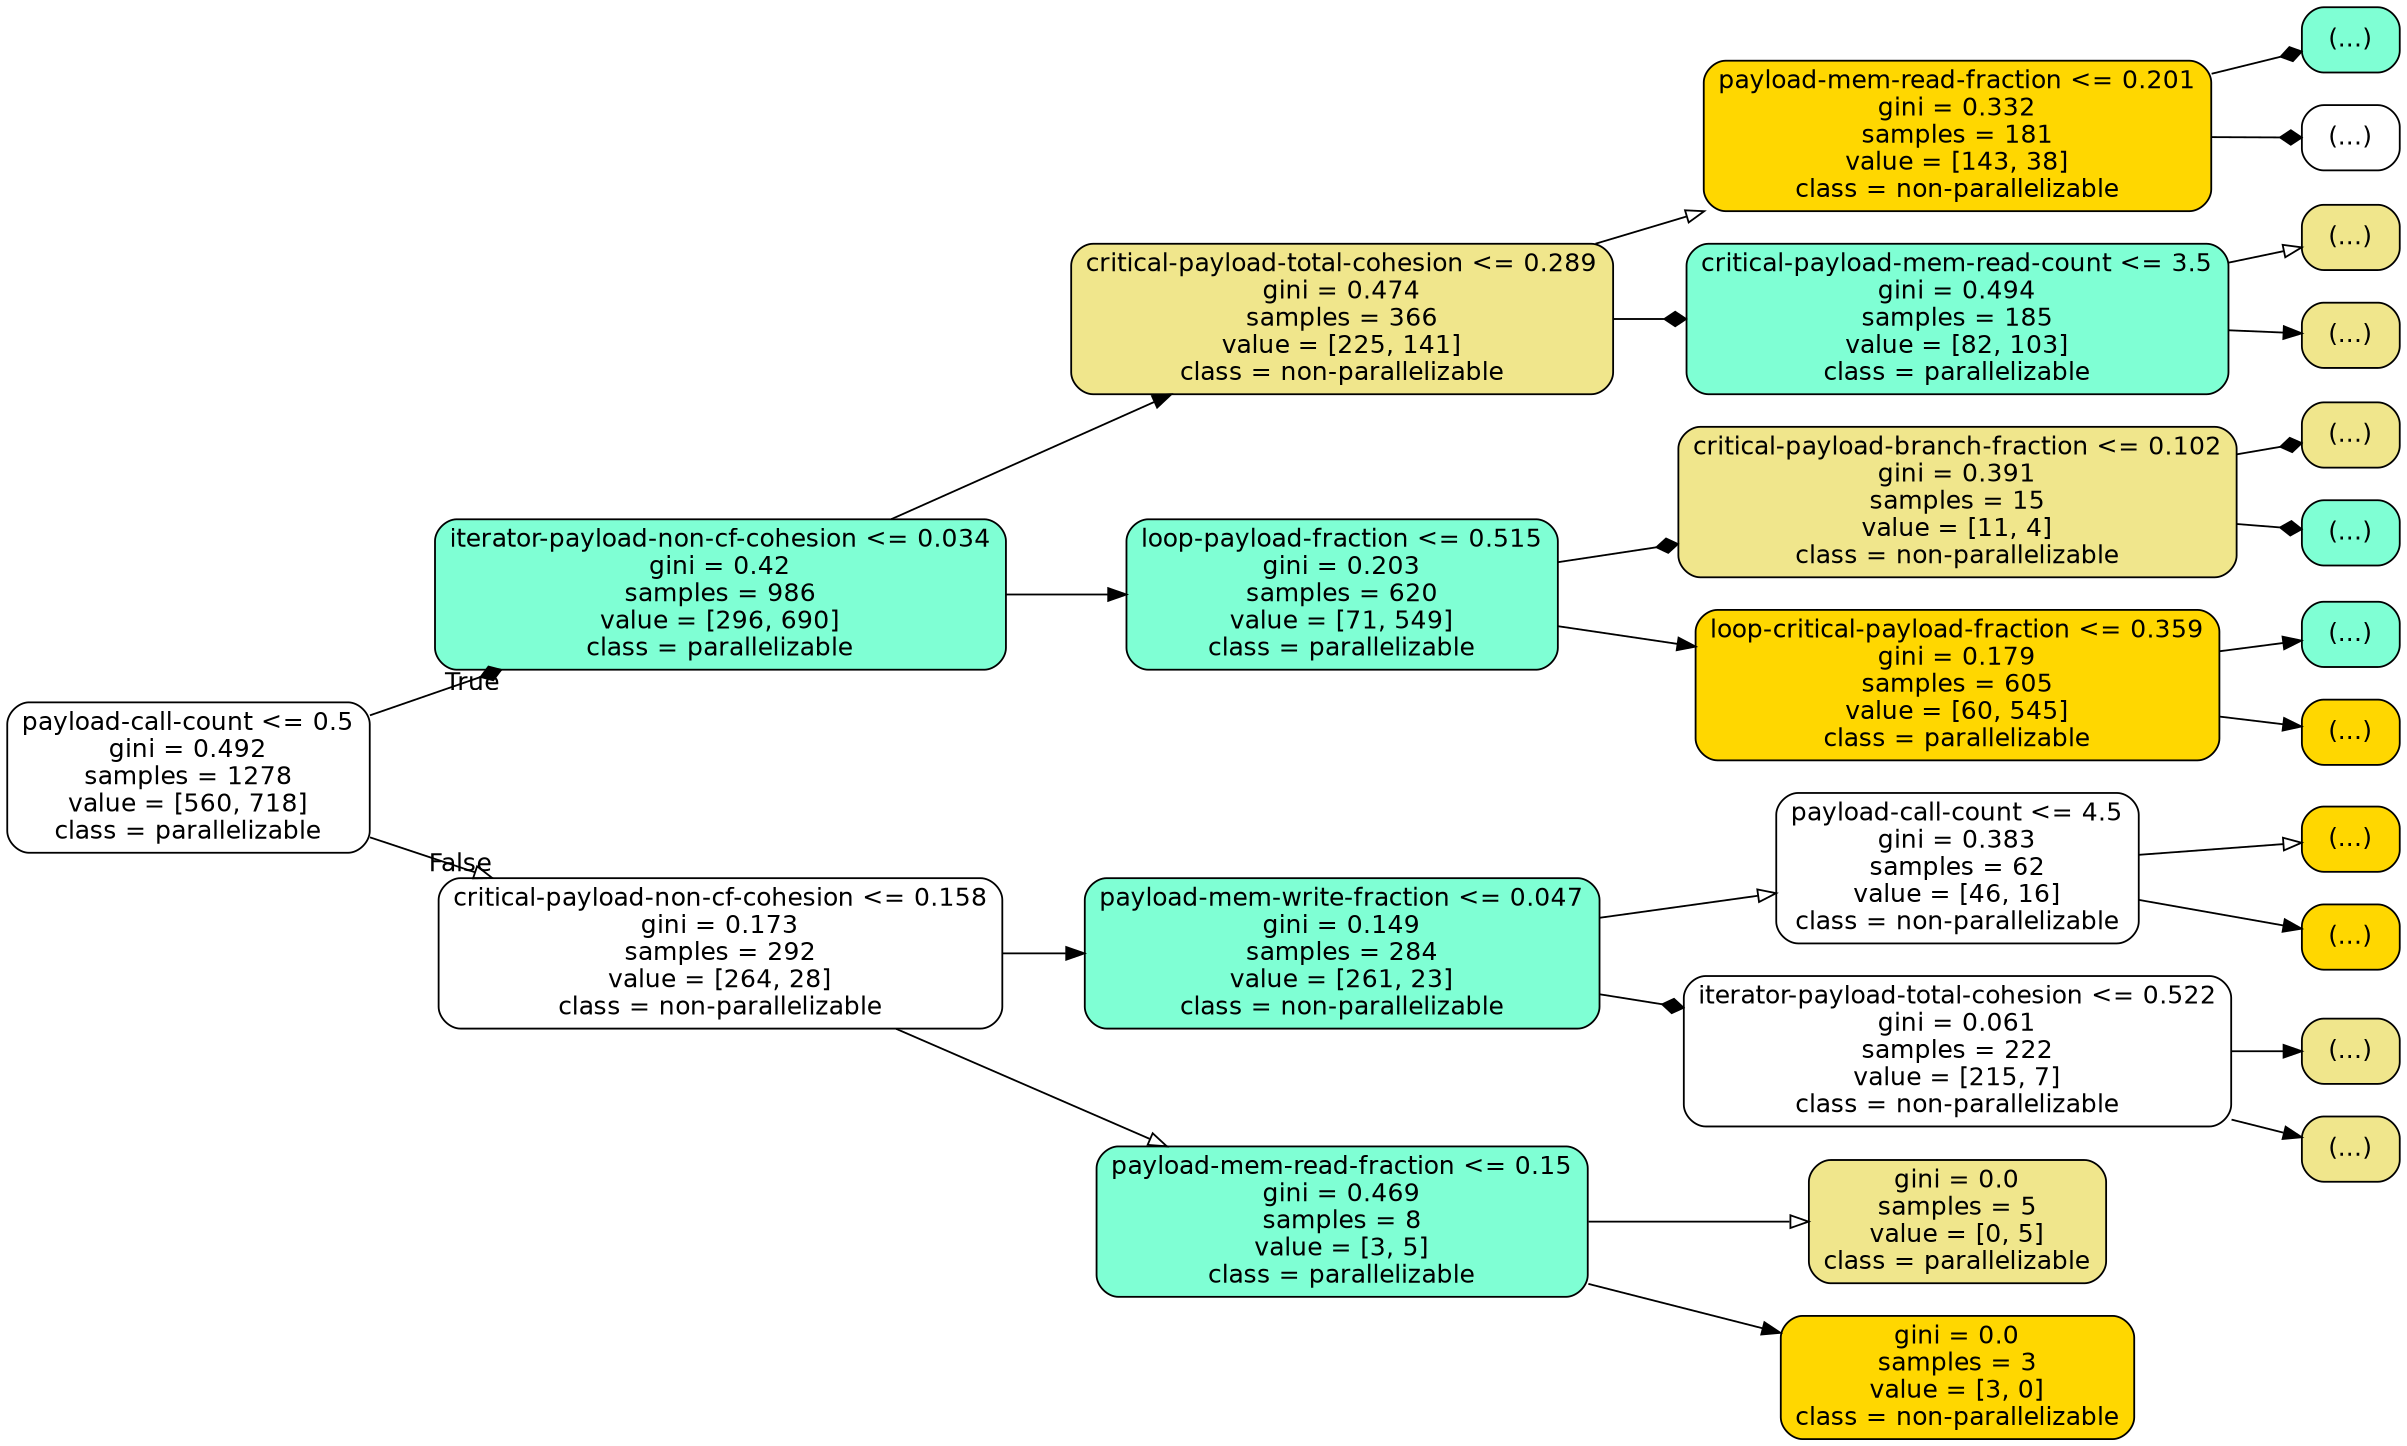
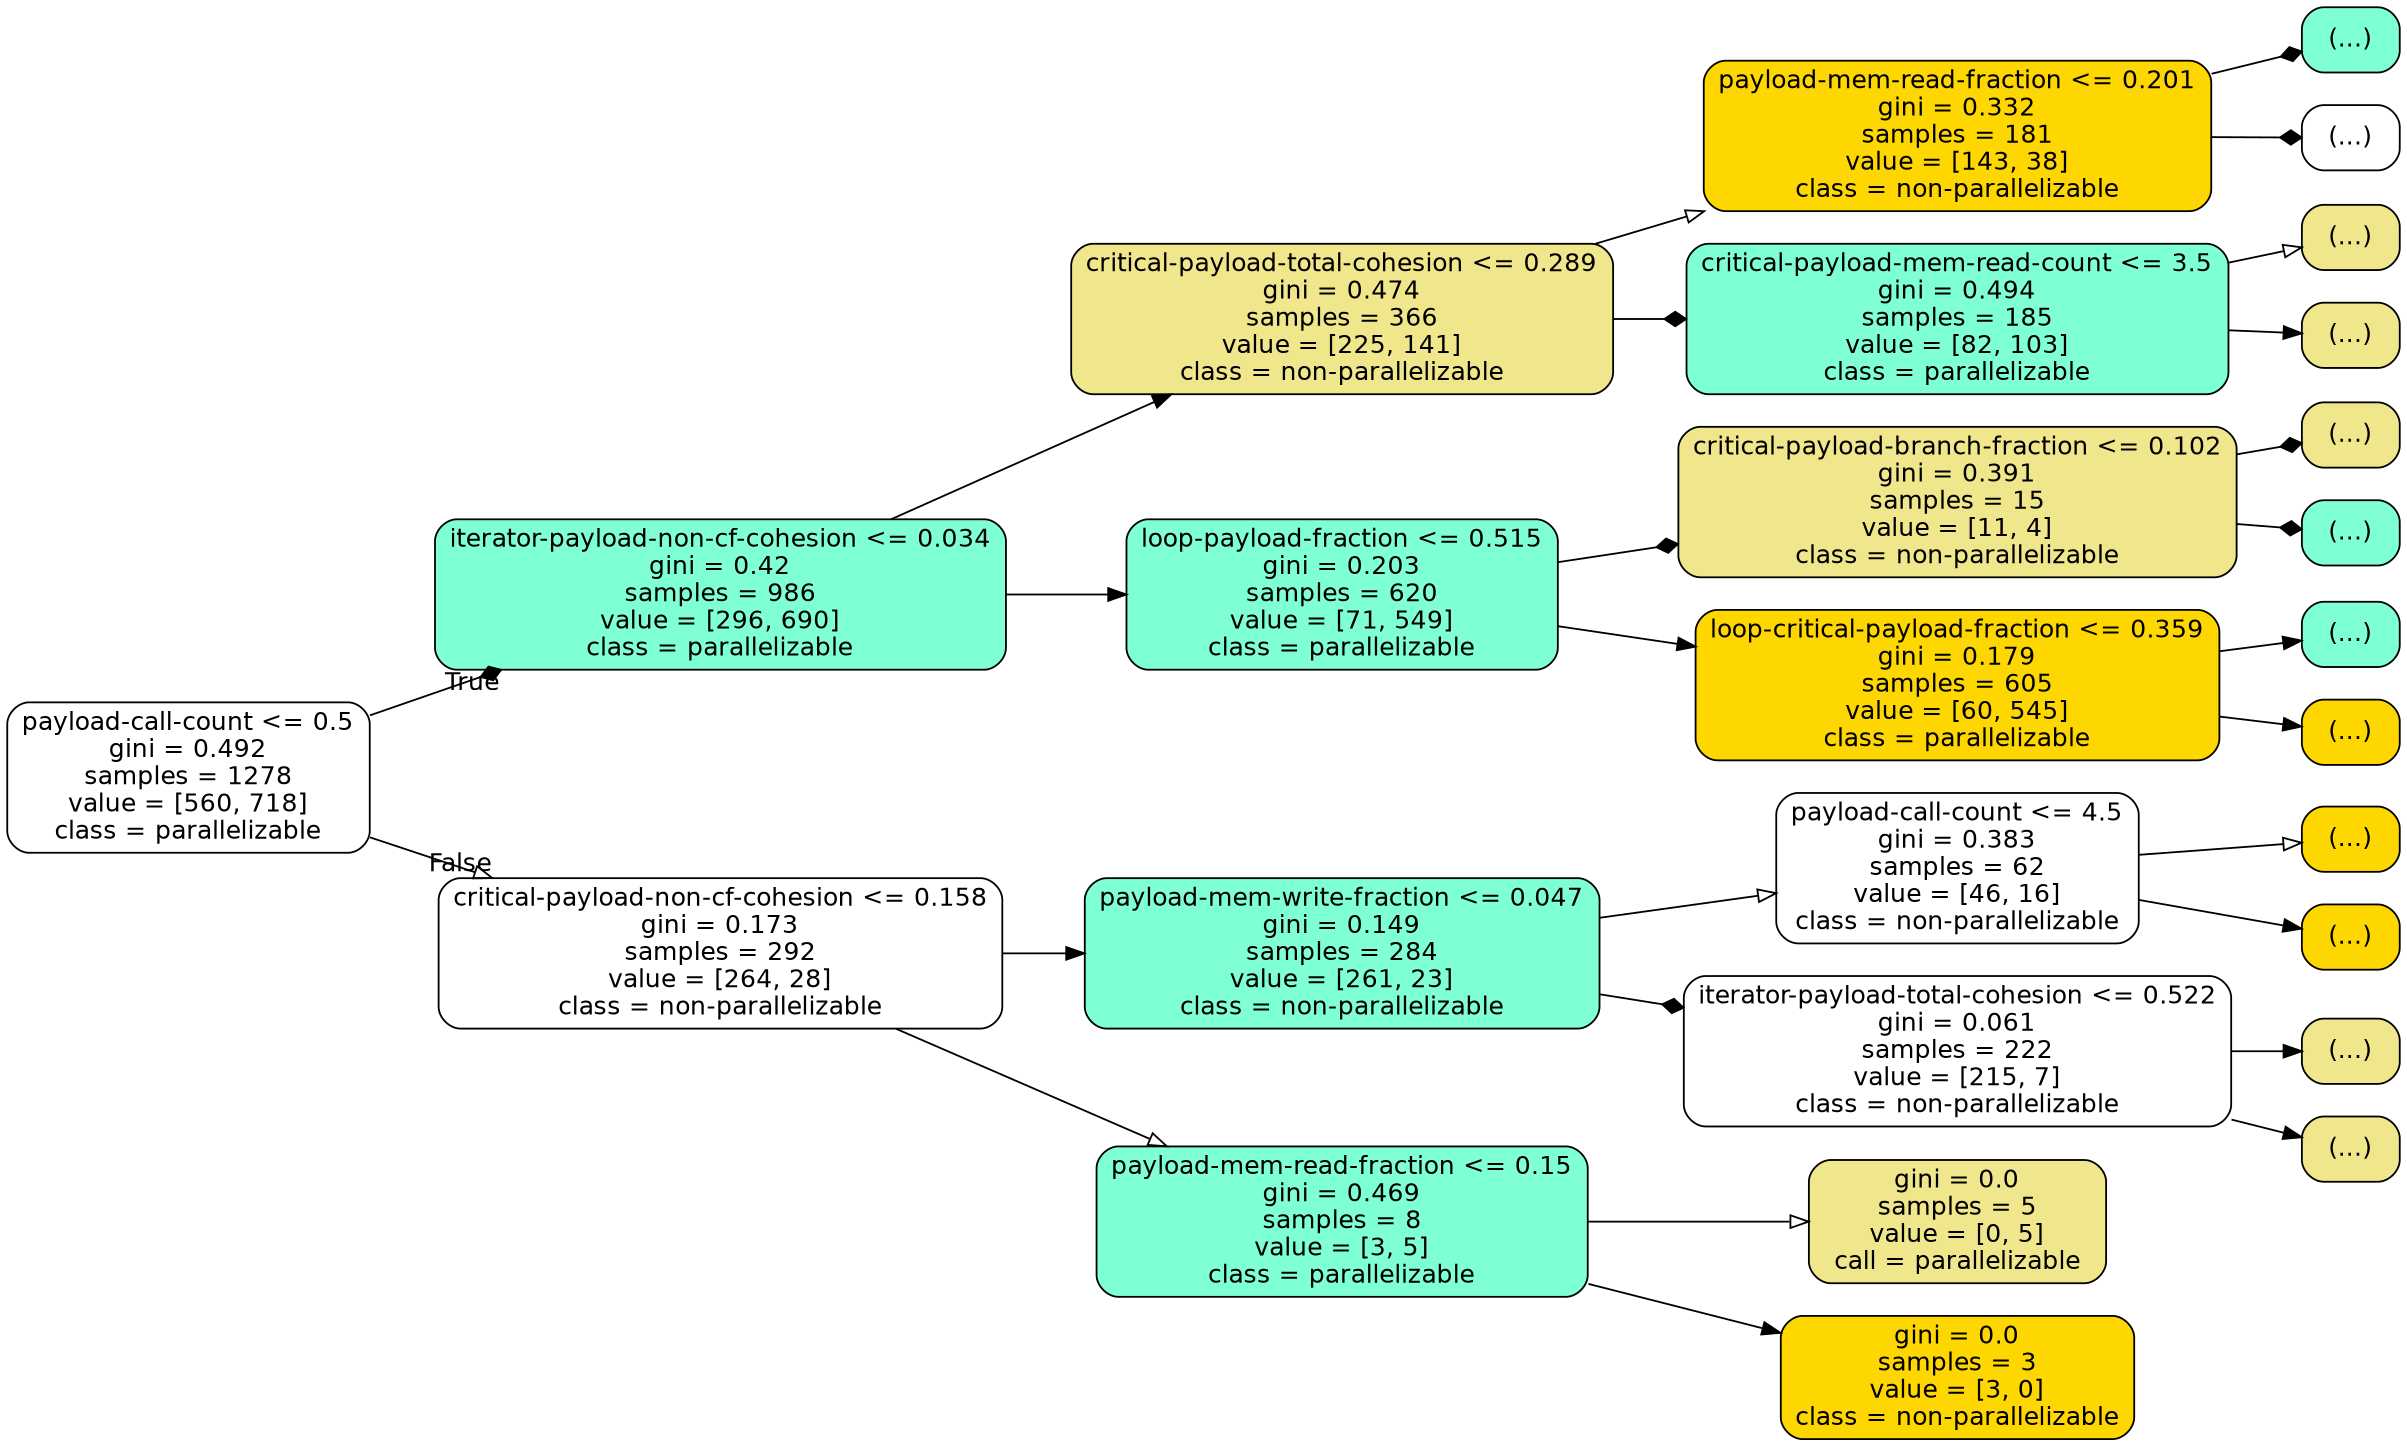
node "gini = 0.0 samples = 5 value = [0, 5] class = parallelizable": label "gini = 0.0 samples = 5 value = [0, 5] class = parallelizable" -> "gini = 0.0 samples = 5 value = [0, 5] call = parallelizable"
